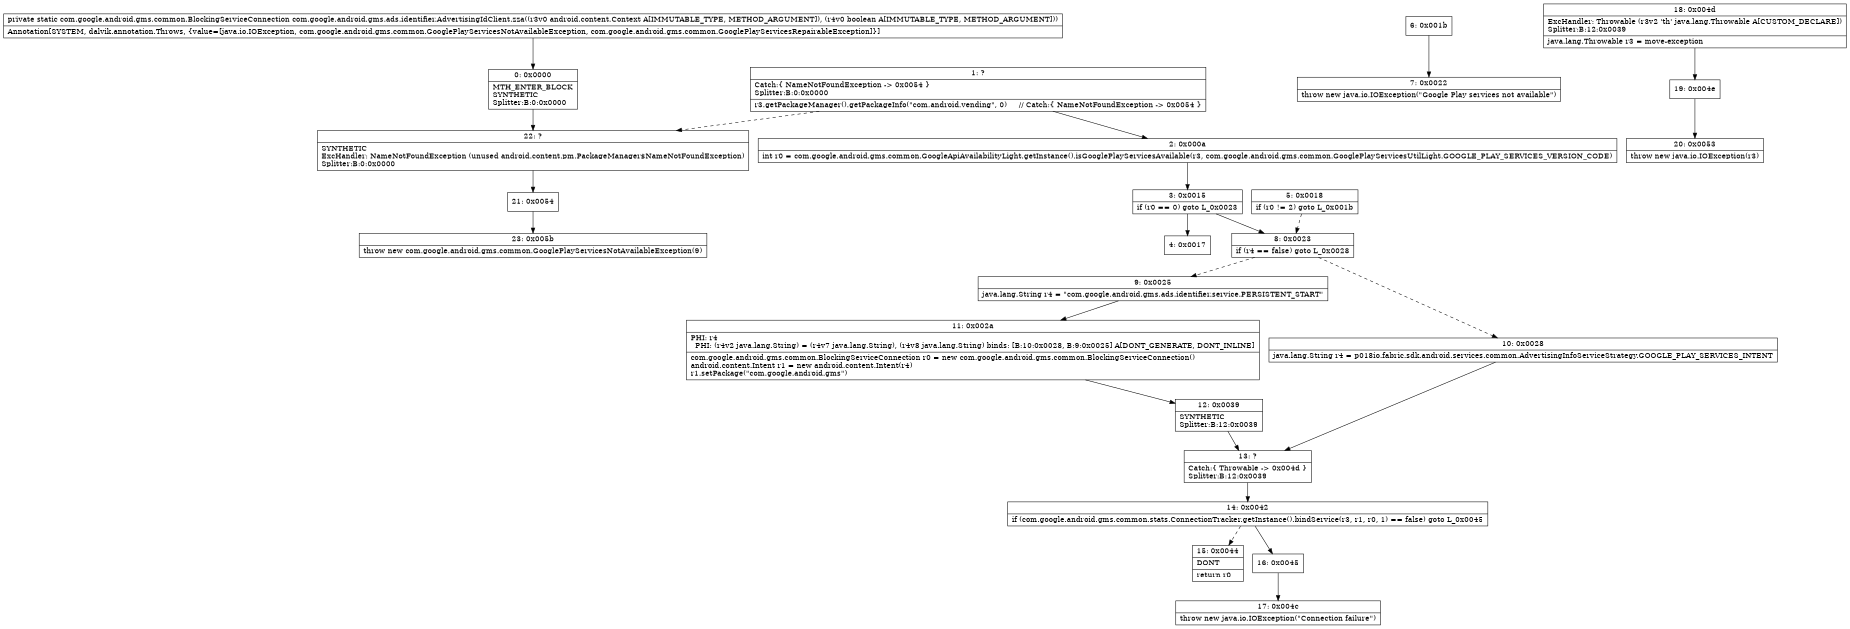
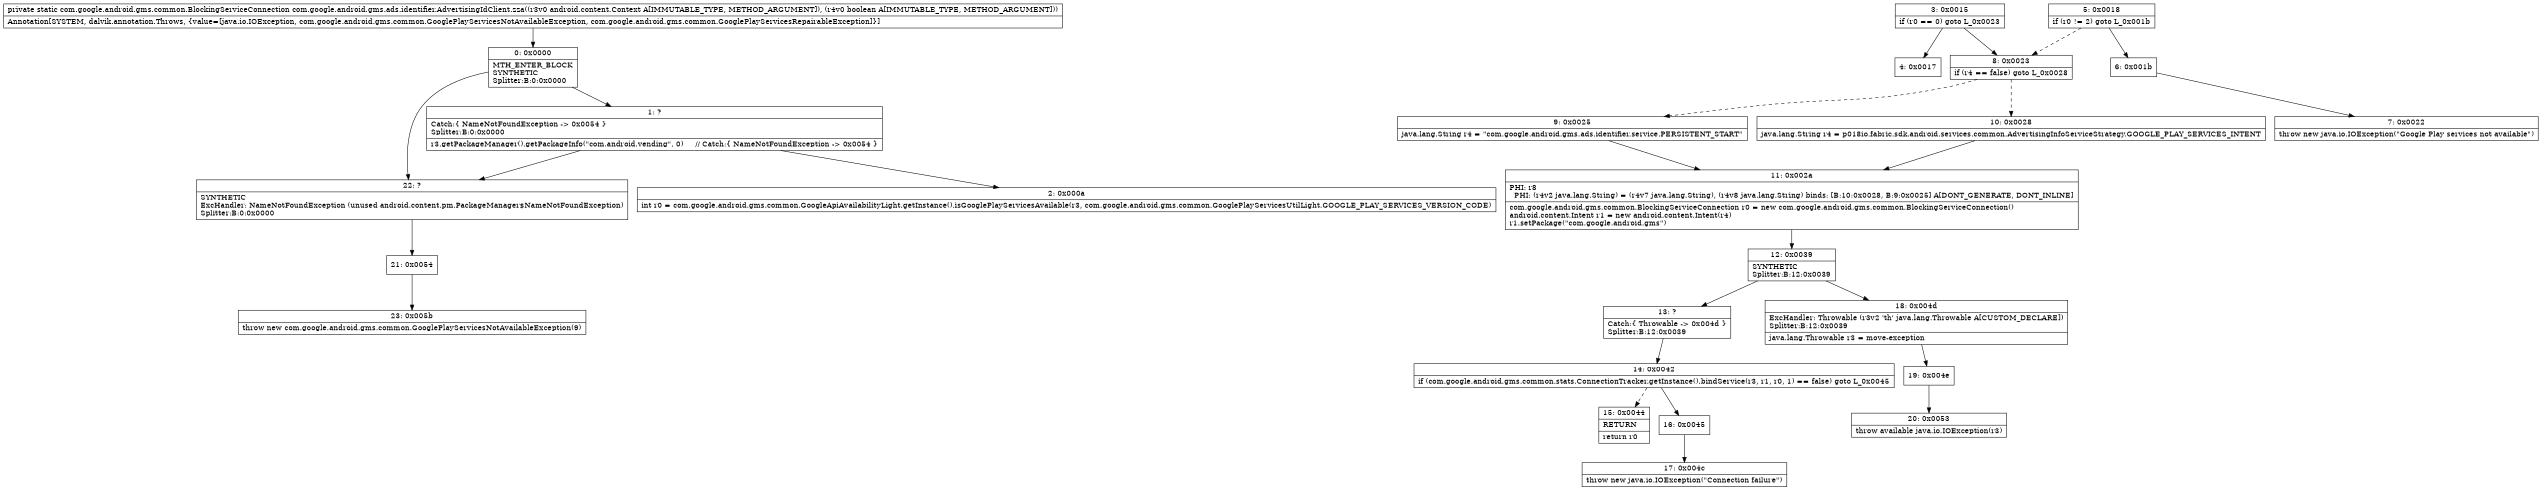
edge "5: 0x0018" -> "6: 0x001b": added
edge "0: 0x0000" -> "1: ?": added
edge "1: ?" -> "22: ?": style dashed -> solid
node "20: 0x0053": text "throw new java.io.IOException(r3)" -> "throw available java.io.IOException(r3)"
edge "2: 0x000a" -> "3: 0x0015": removed
edge "12: 0x0039" -> "18: 0x004d": added
node "11: 0x002a": text "PHI: r4" -> "PHI: r8"
edge "10: 0x0028" -> "13: ?": now "10: 0x0028" -> "11: 0x002a"
node "15: 0x0044": text "DONT" -> "RETURN"
